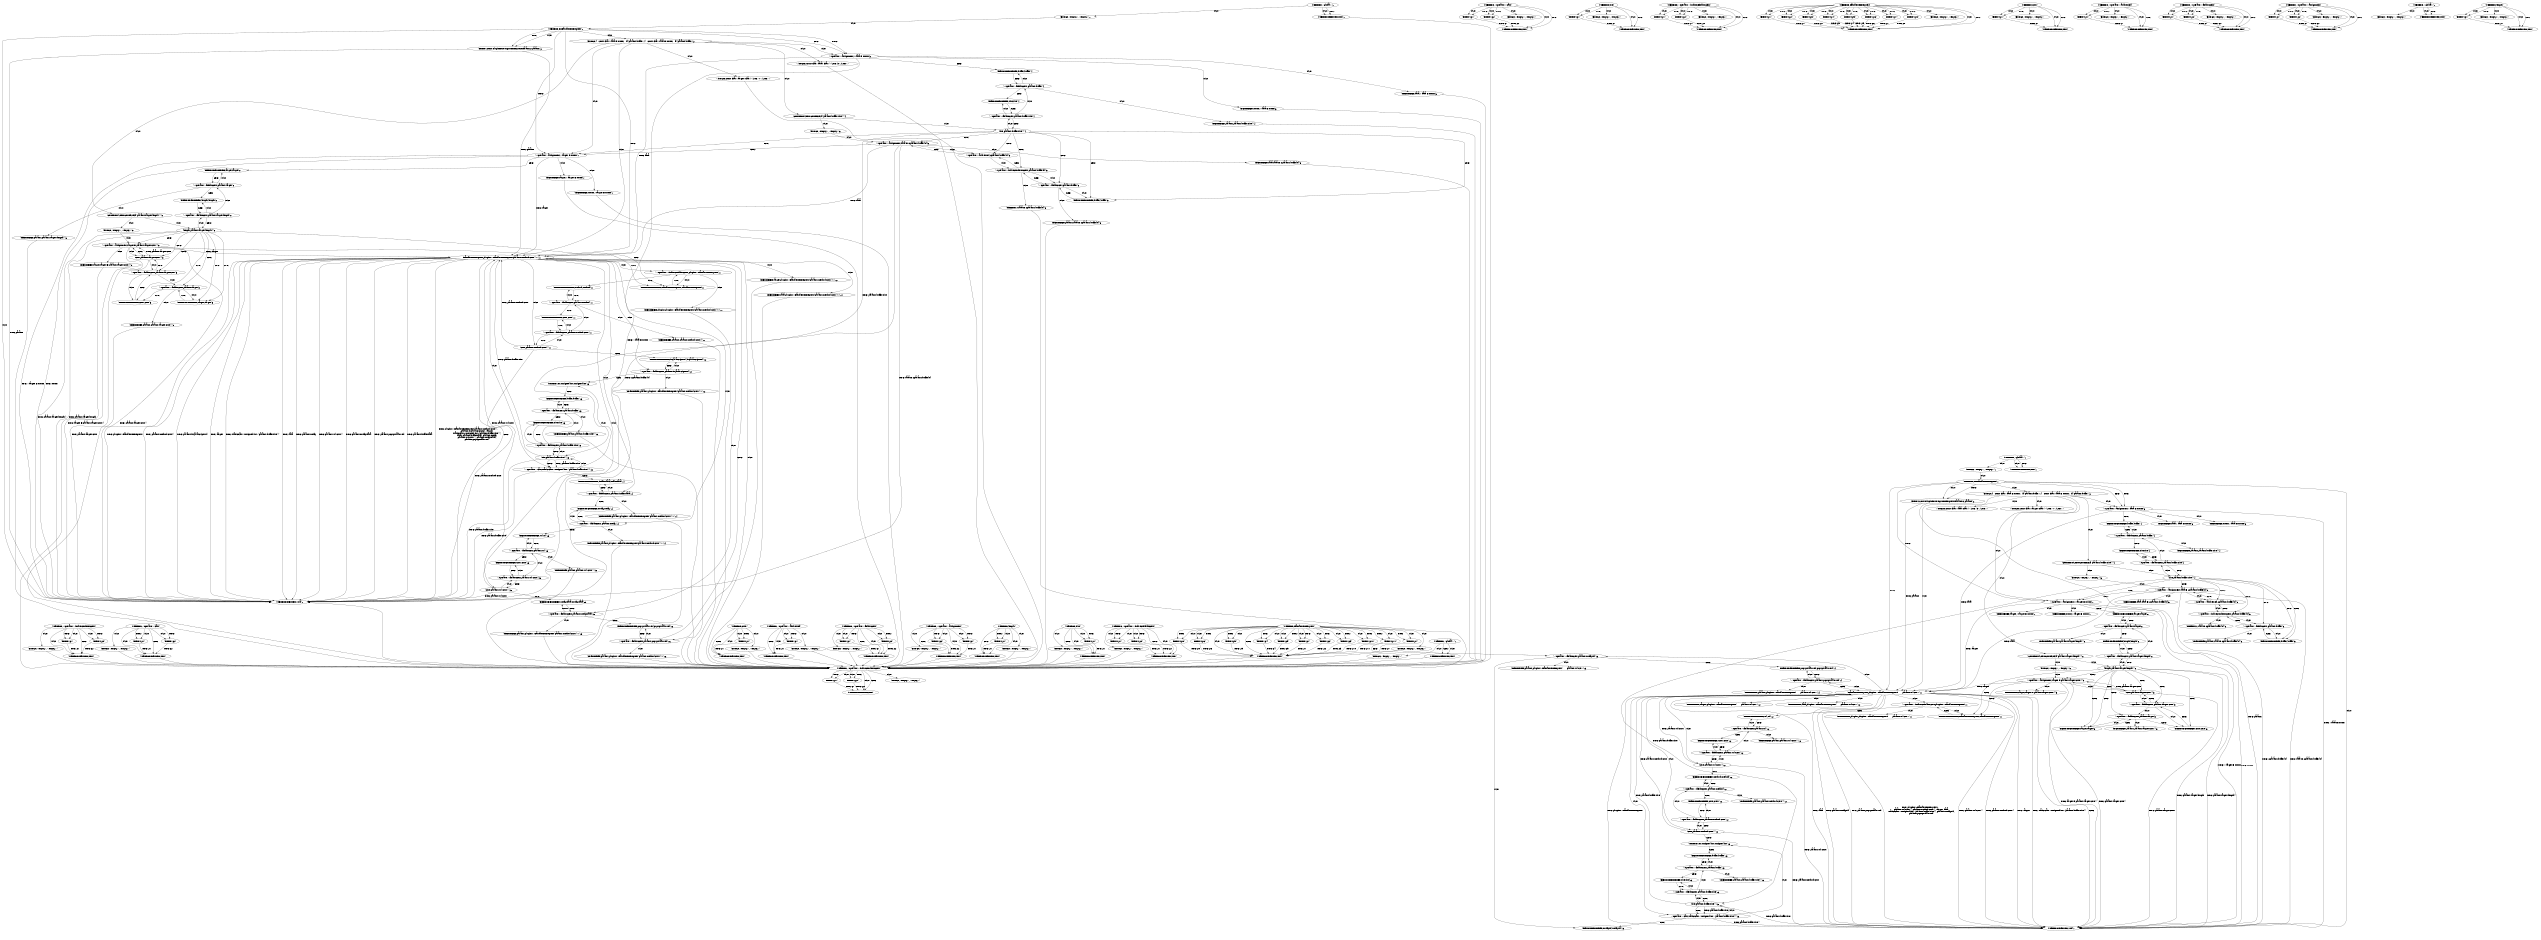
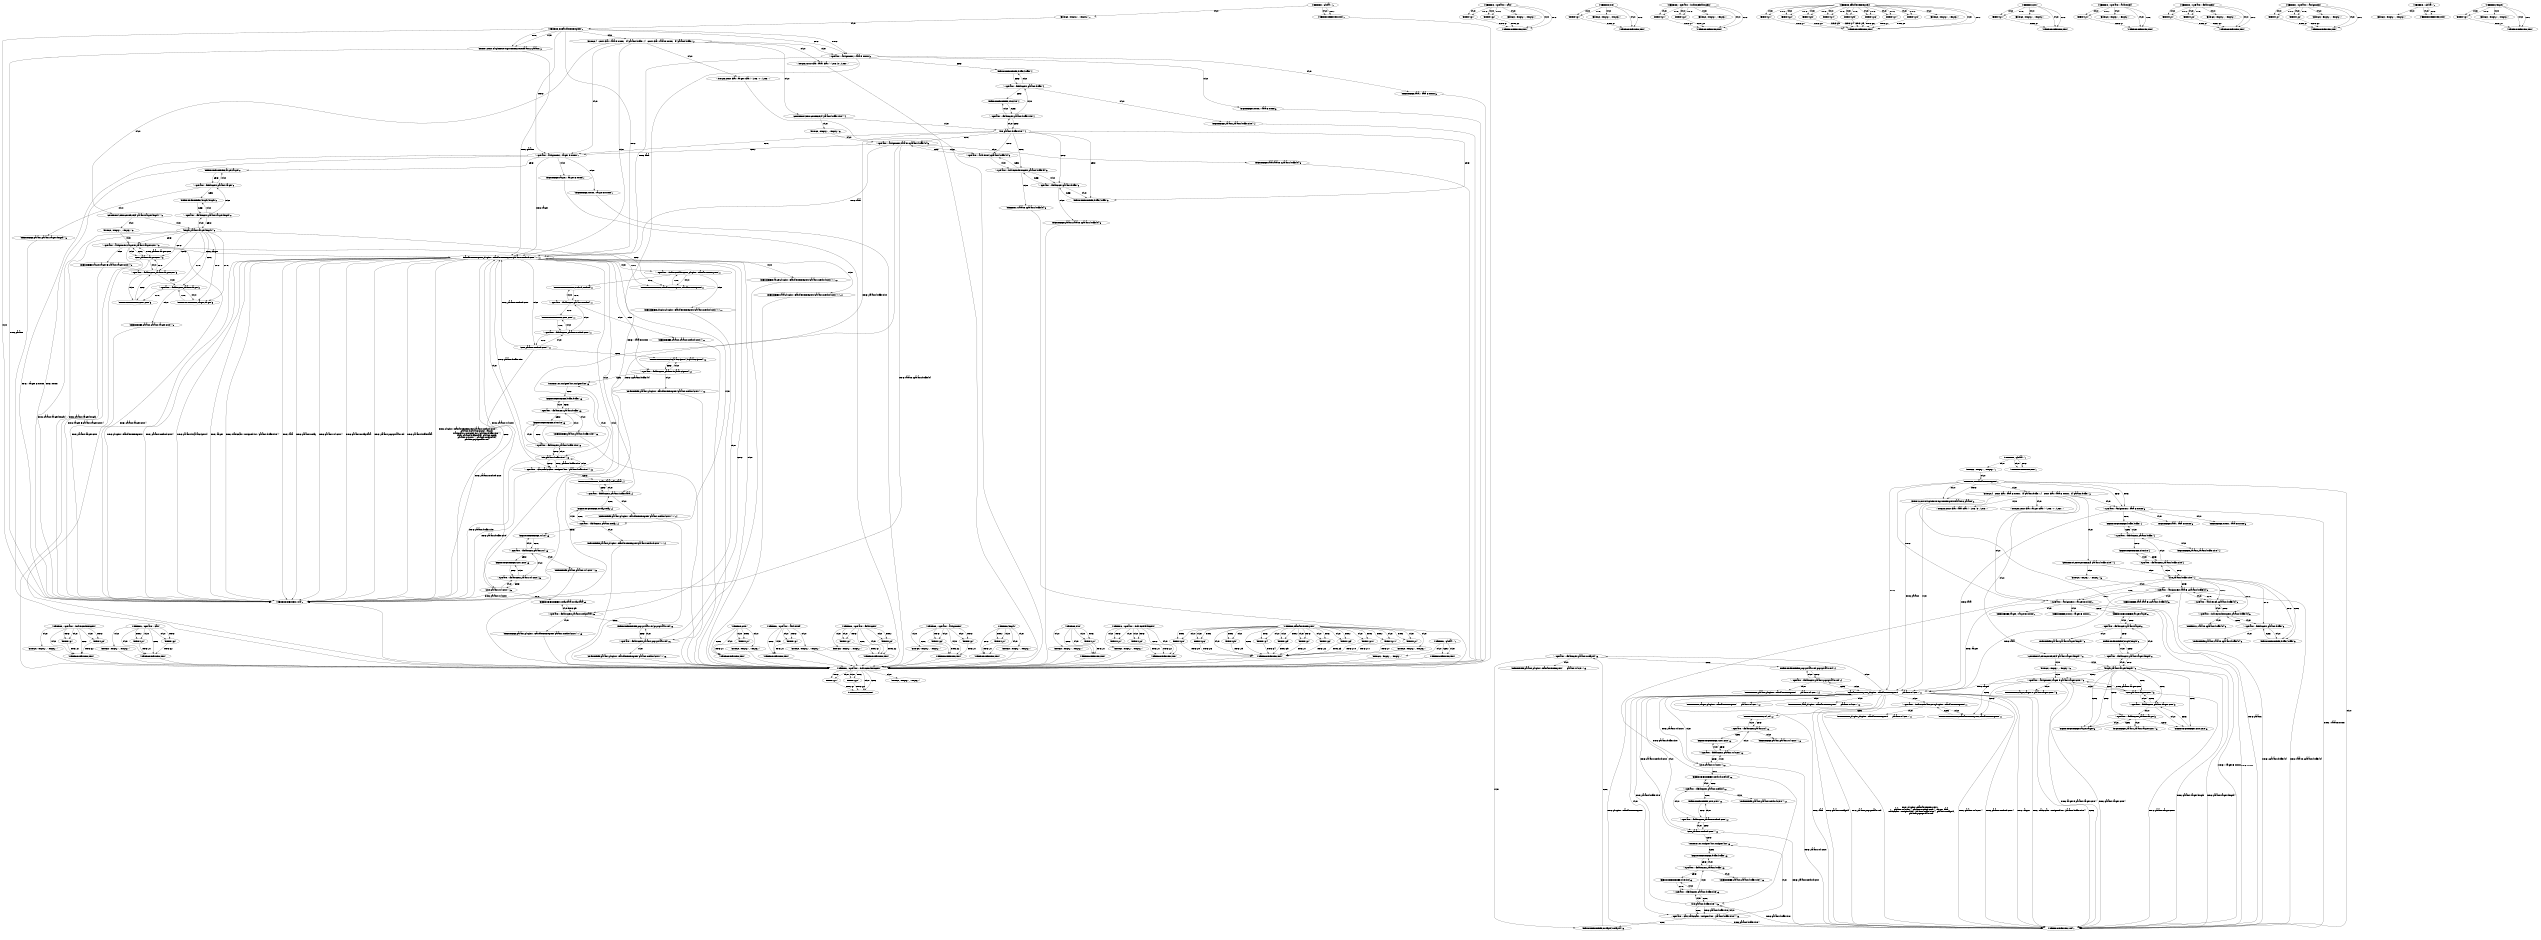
edge "(<operator>.fieldAccess,params.is_file_data)" -> "(FIELD_IDENTIFIER,notify,notify)": reversed
edge "(<operator>.fieldAccess,params.notify_data)" -> "(FIELD_IDENTIFIER,notify_data,notify_data)": label "NULL: " -> "AST: "
edge "(FIELD_IDENTIFIER,notify_data,notify_data)" -> "(<operator>.fieldAccess,params.notify_data)": label "CFG: " -> "DDG: p5"
edge "(PARAM,p11)" -> "(<operator>.fieldAccess,params.notify_id)": now "(FIELD_IDENTIFIER,notify_id,notify_id)" -> "(<operator>.fieldAccess,params.notify_id)"
